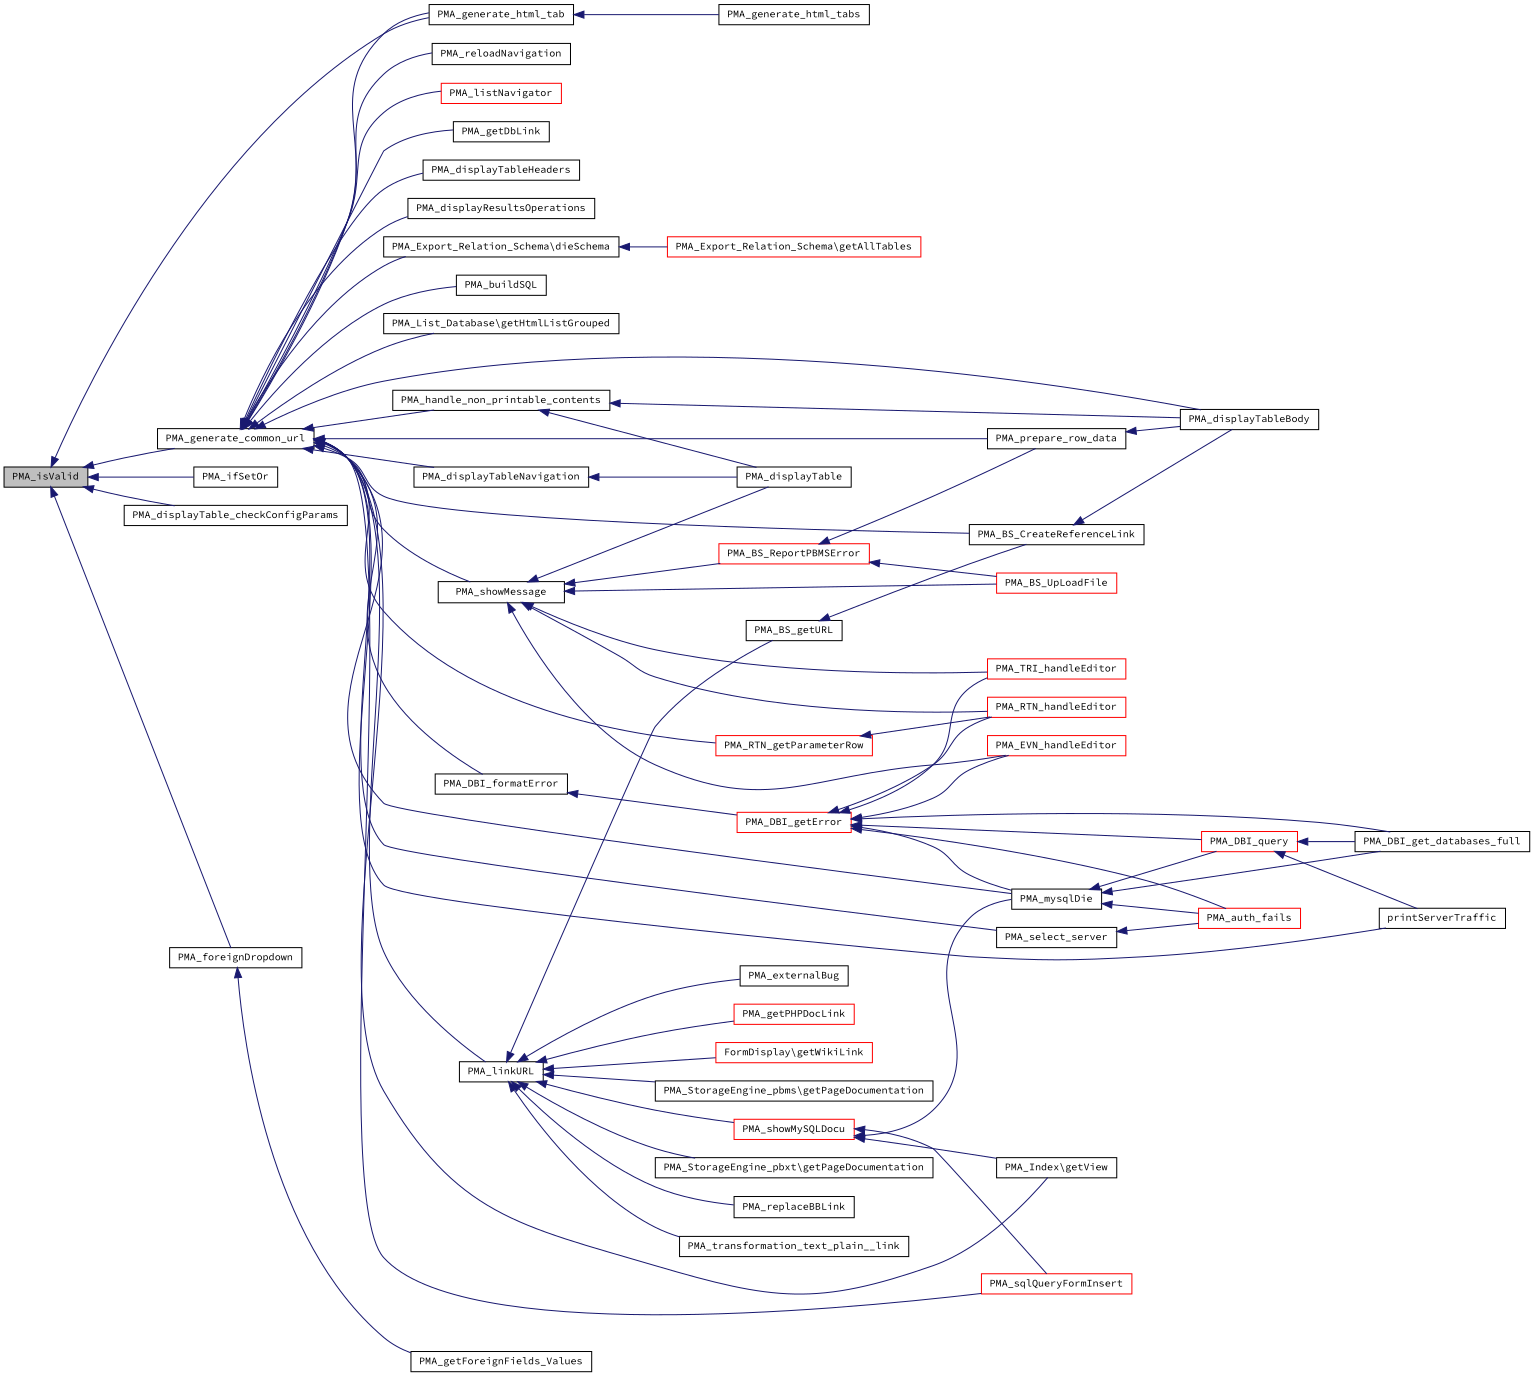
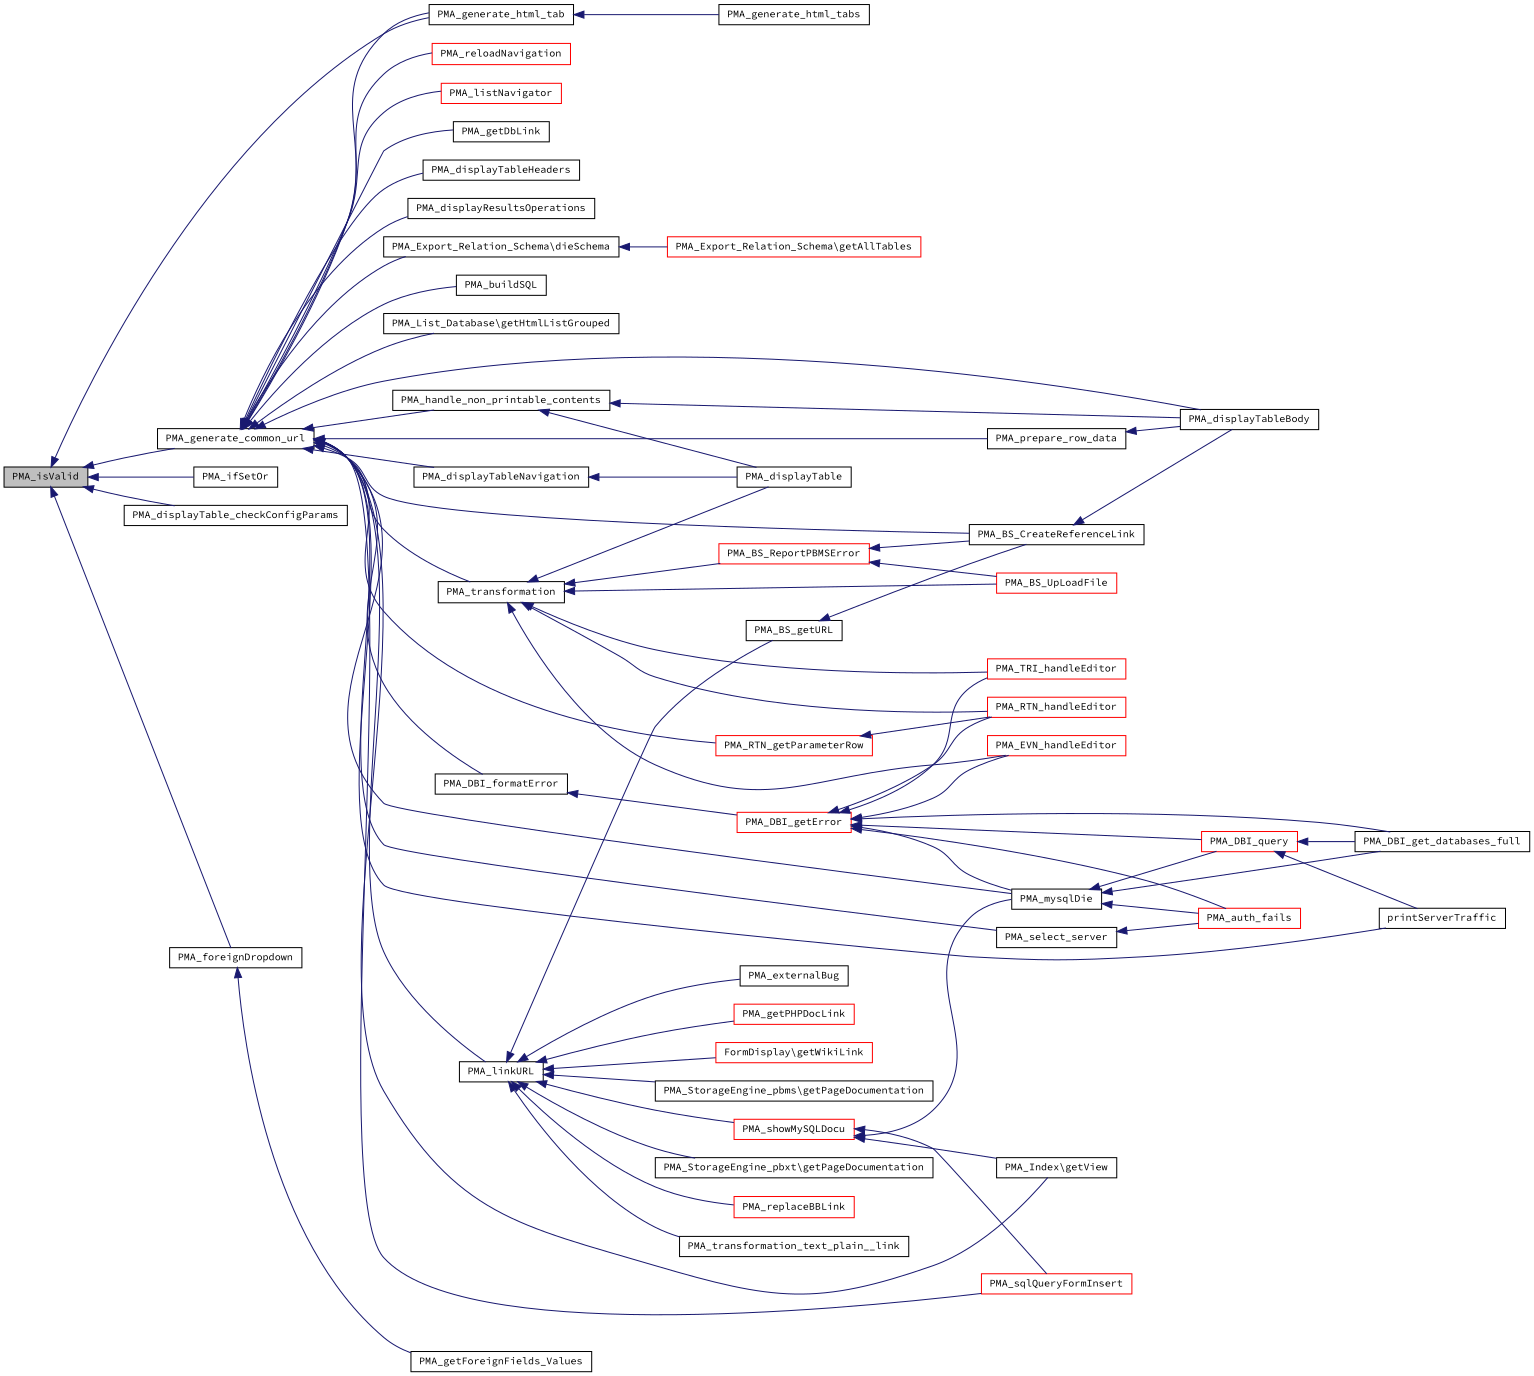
node "PMA_reloadNavigation": color black -> red
edge "PMA_prepare_row_data" -> "PMA_BS_ReportPBMSError": now "PMA_BS_CreateReferenceLink" -> "PMA_BS_ReportPBMSError"
node "PMA_showMessage": label "PMA_showMessage" -> "PMA_transformation"
node "PMA_replaceBBLink": color black -> red
